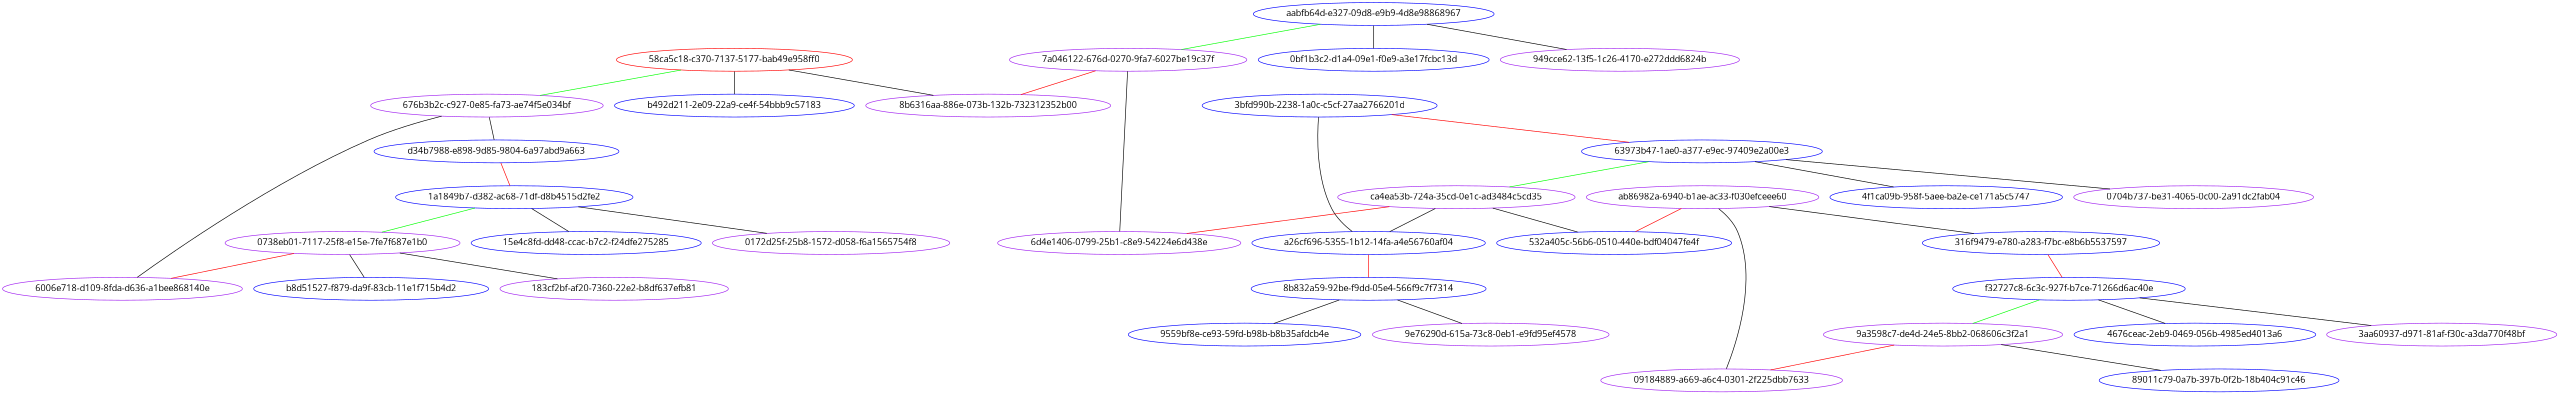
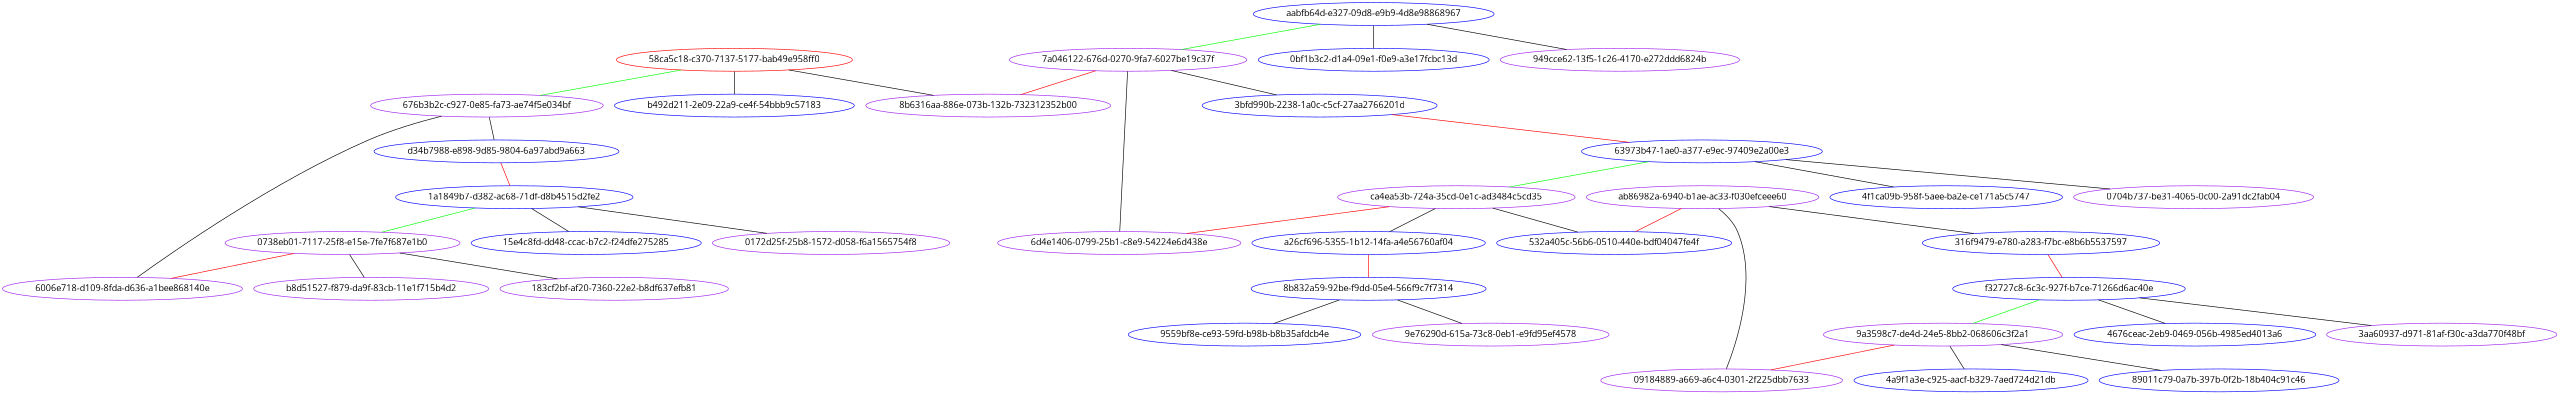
edge "3bfd990b-2238-1a0c-c5cf-27aa2766201d" -- "a26cf696-5355-1b12-14fa-a4e56760af04": now "3bfd990b-2238-1a0c-c5cf-27aa2766201d" -- "7a046122-676d-0270-9fa7-6027be19c37f"
node "b8d51527-f879-da9f-83cb-11e1f715b4d2": color blue -> purple
node "4a9f1a3e-c925-aacf-b329-7aed724d21db": added
